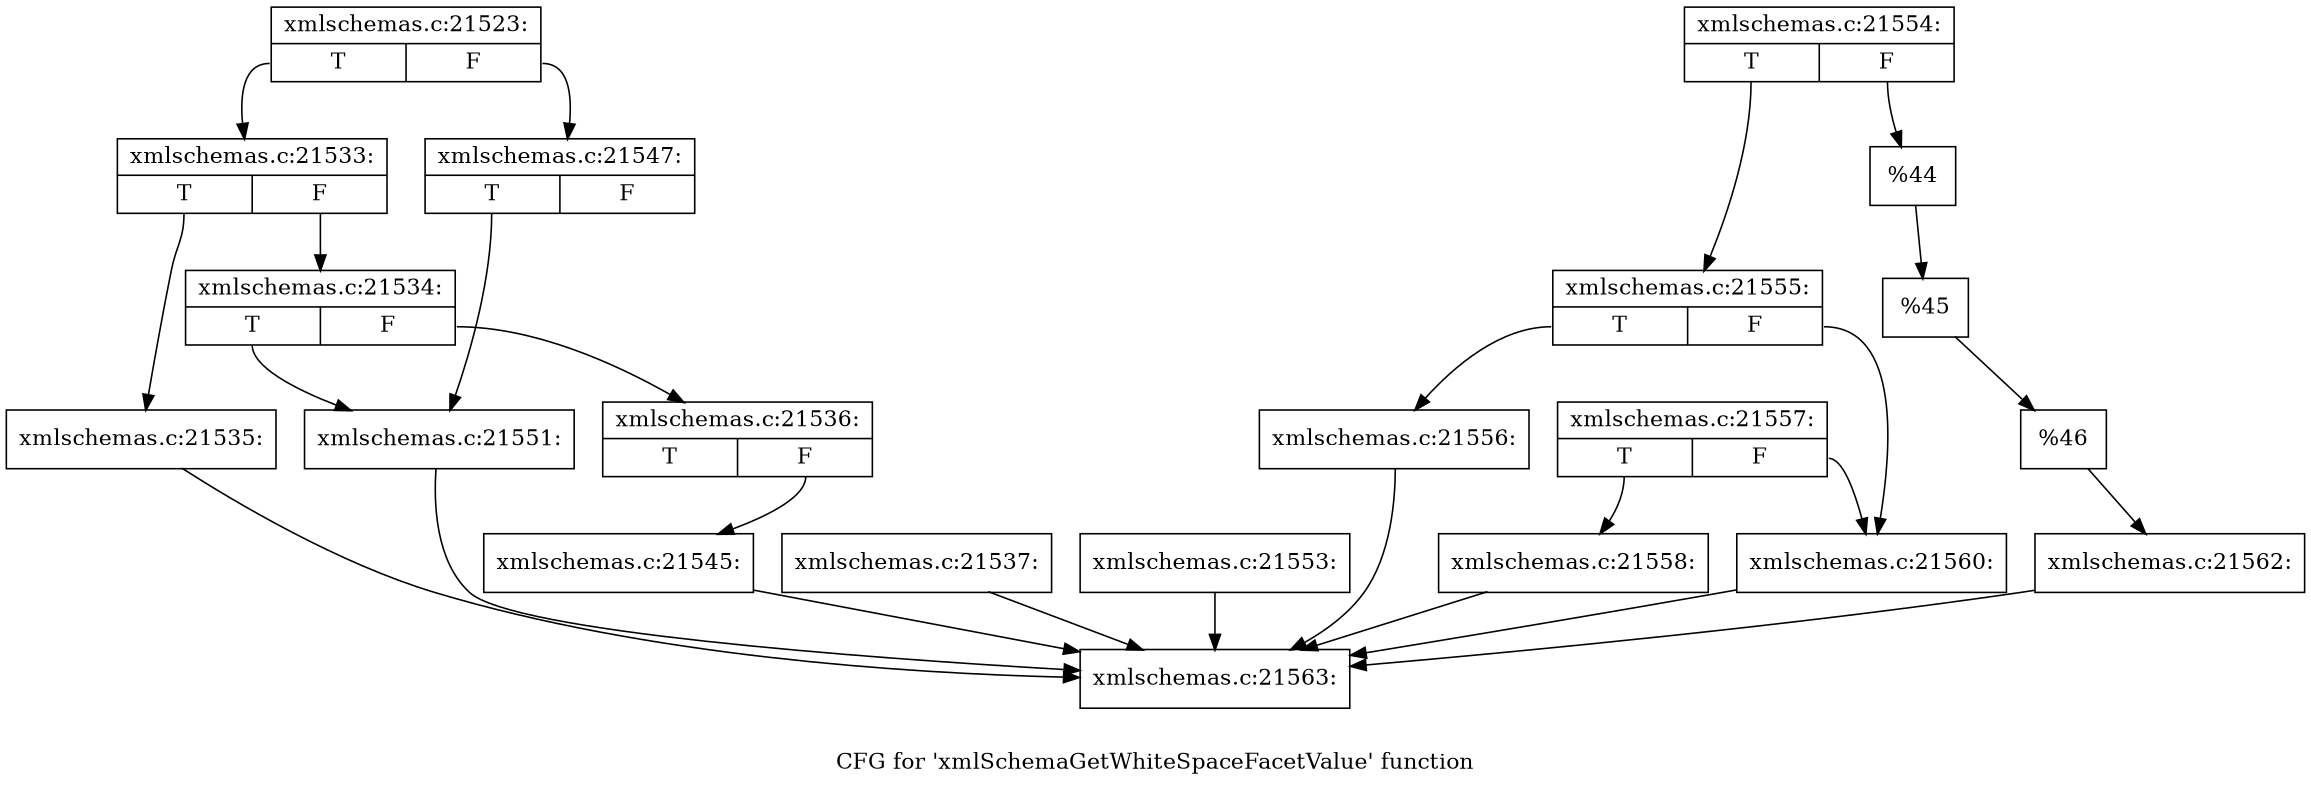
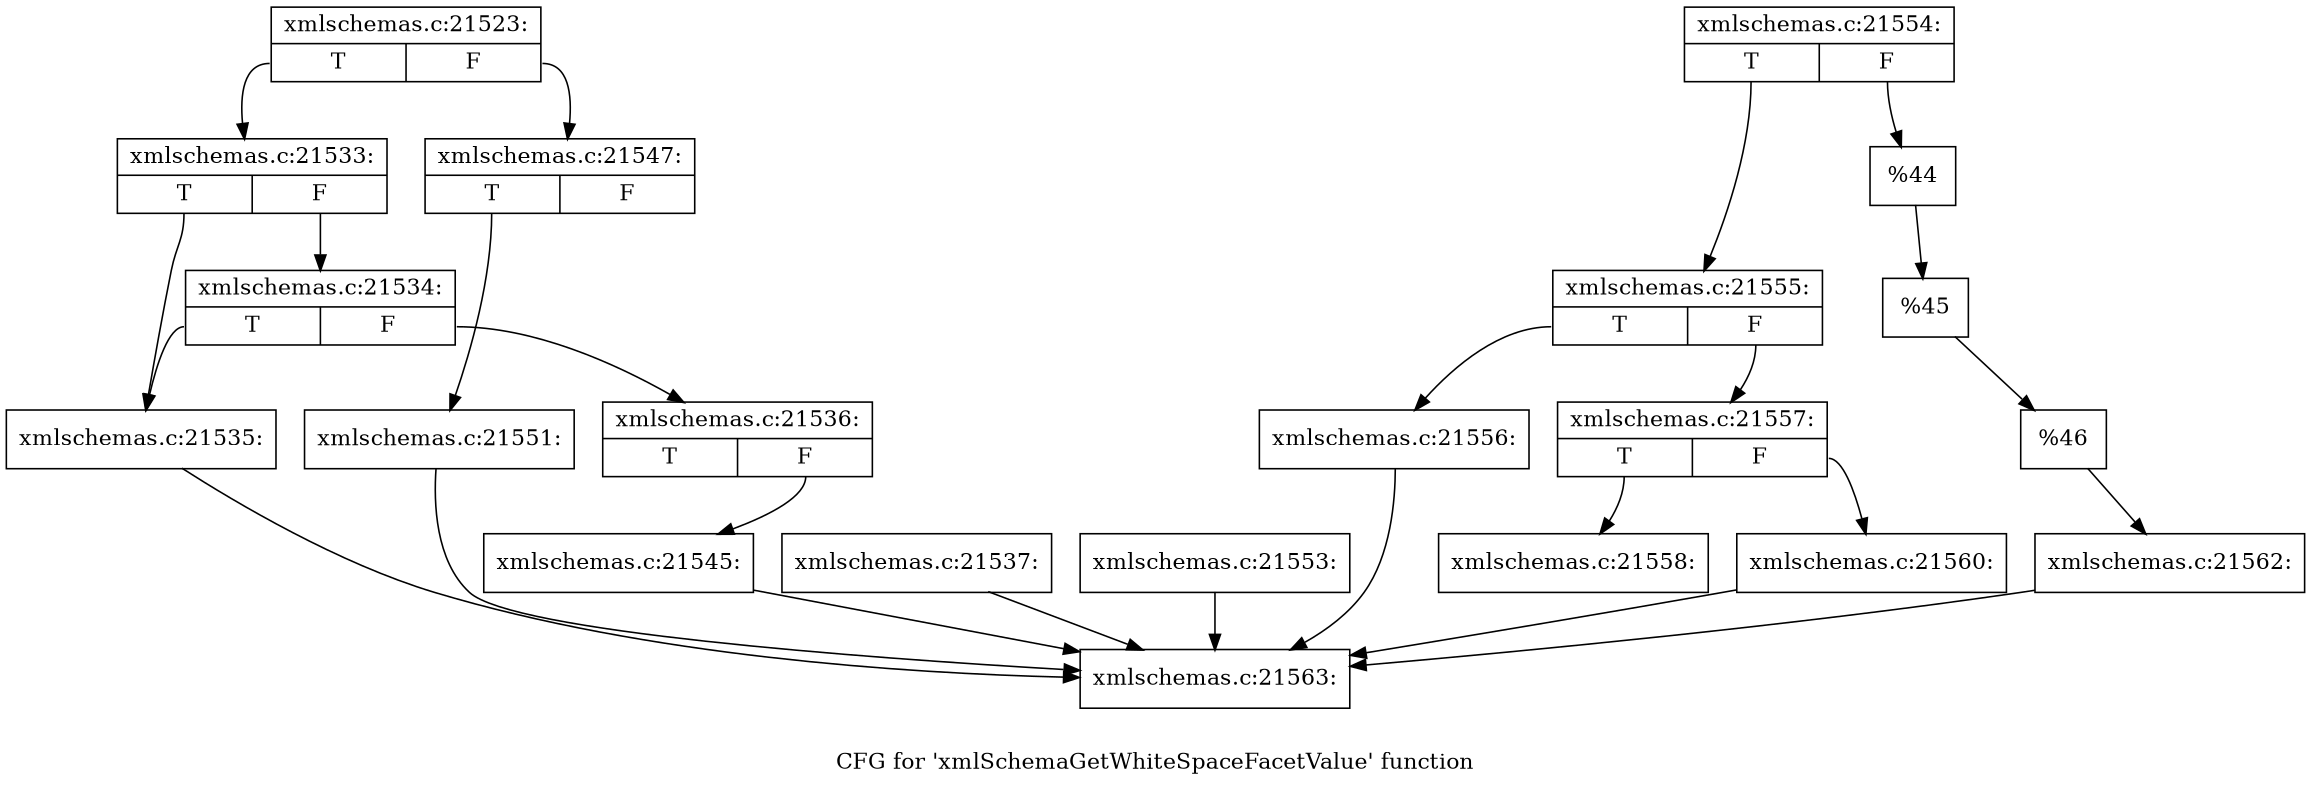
edge "xmlschemas.c:21534:" -> "xmlschemas.c:21551:": now "xmlschemas.c:21534:" -> "xmlschemas.c:21535:"
edge "xmlschemas.c:21555:" -> "xmlschemas.c:21560:": now "xmlschemas.c:21555:" -> "xmlschemas.c:21557:"
edge "xmlschemas.c:21558:" -> "xmlschemas.c:21563:": removed
